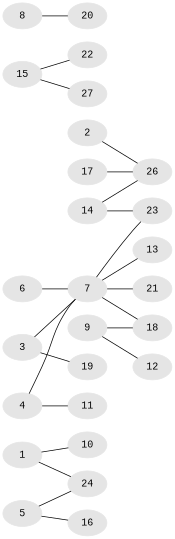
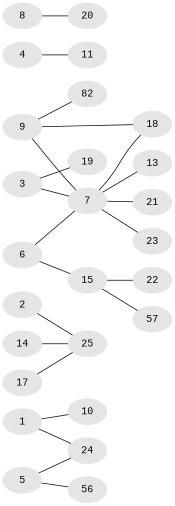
node "27": label "27" -> "57"
node "26": label "26" -> "25"
edge "14" -- "23": removed
edge "6" -- "15": added
edge "7" -- "4": now "7" -- "9"
node "12": label "12" -> "82"
node "16": label "16" -> "56"
